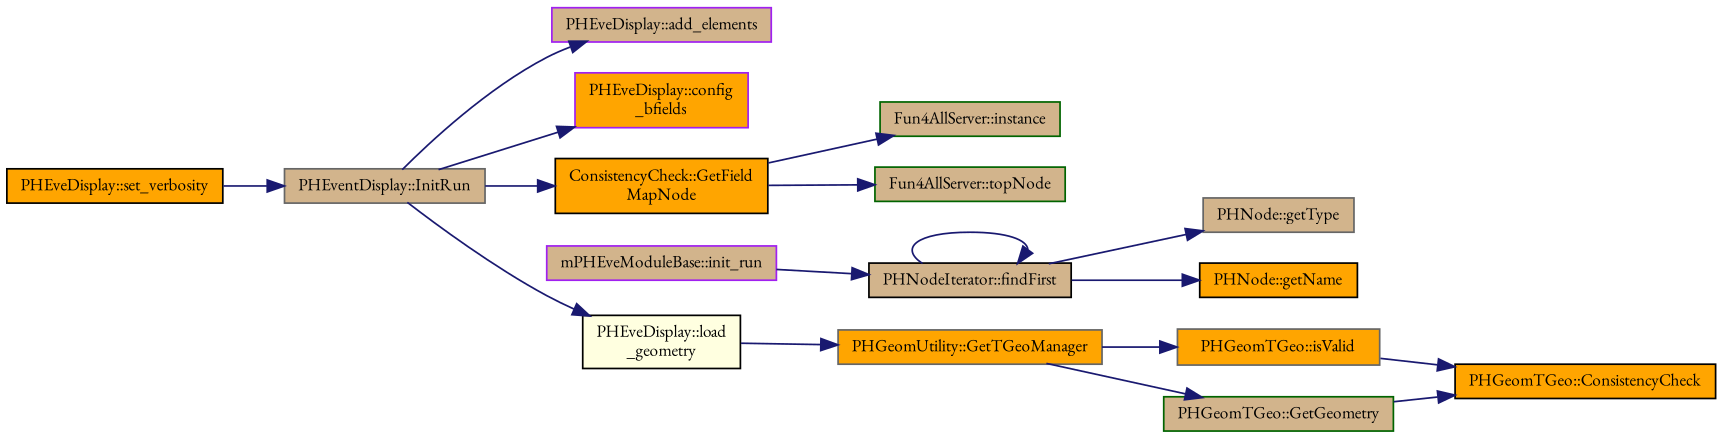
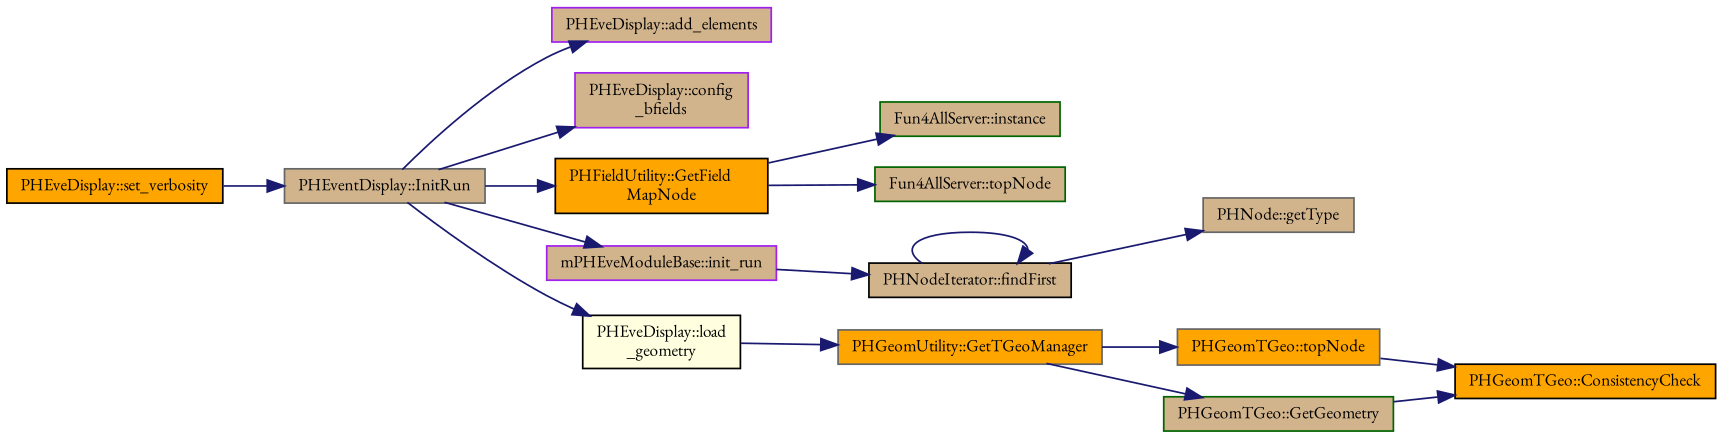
node "PHEveDisplay::config _bfields": fillcolor orange -> tan
node "ConsistencyCheck::GetField MapNode": label "ConsistencyCheck::GetField MapNode" -> "PHFieldUtility::GetField MapNode"
edge "PHEventDisplay::InitRun" -> "mPHEveModuleBase::init_run": added
node "PHNode::getName": removed
node "PHGeomTGeo::isValid": label "PHGeomTGeo::isValid" -> "PHGeomTGeo::topNode"
